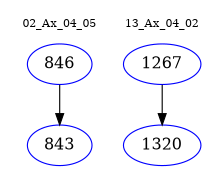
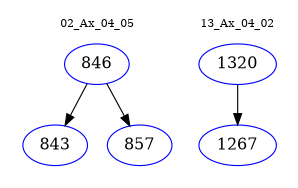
edge "1267" -> "1320": reversed
node "857": added
